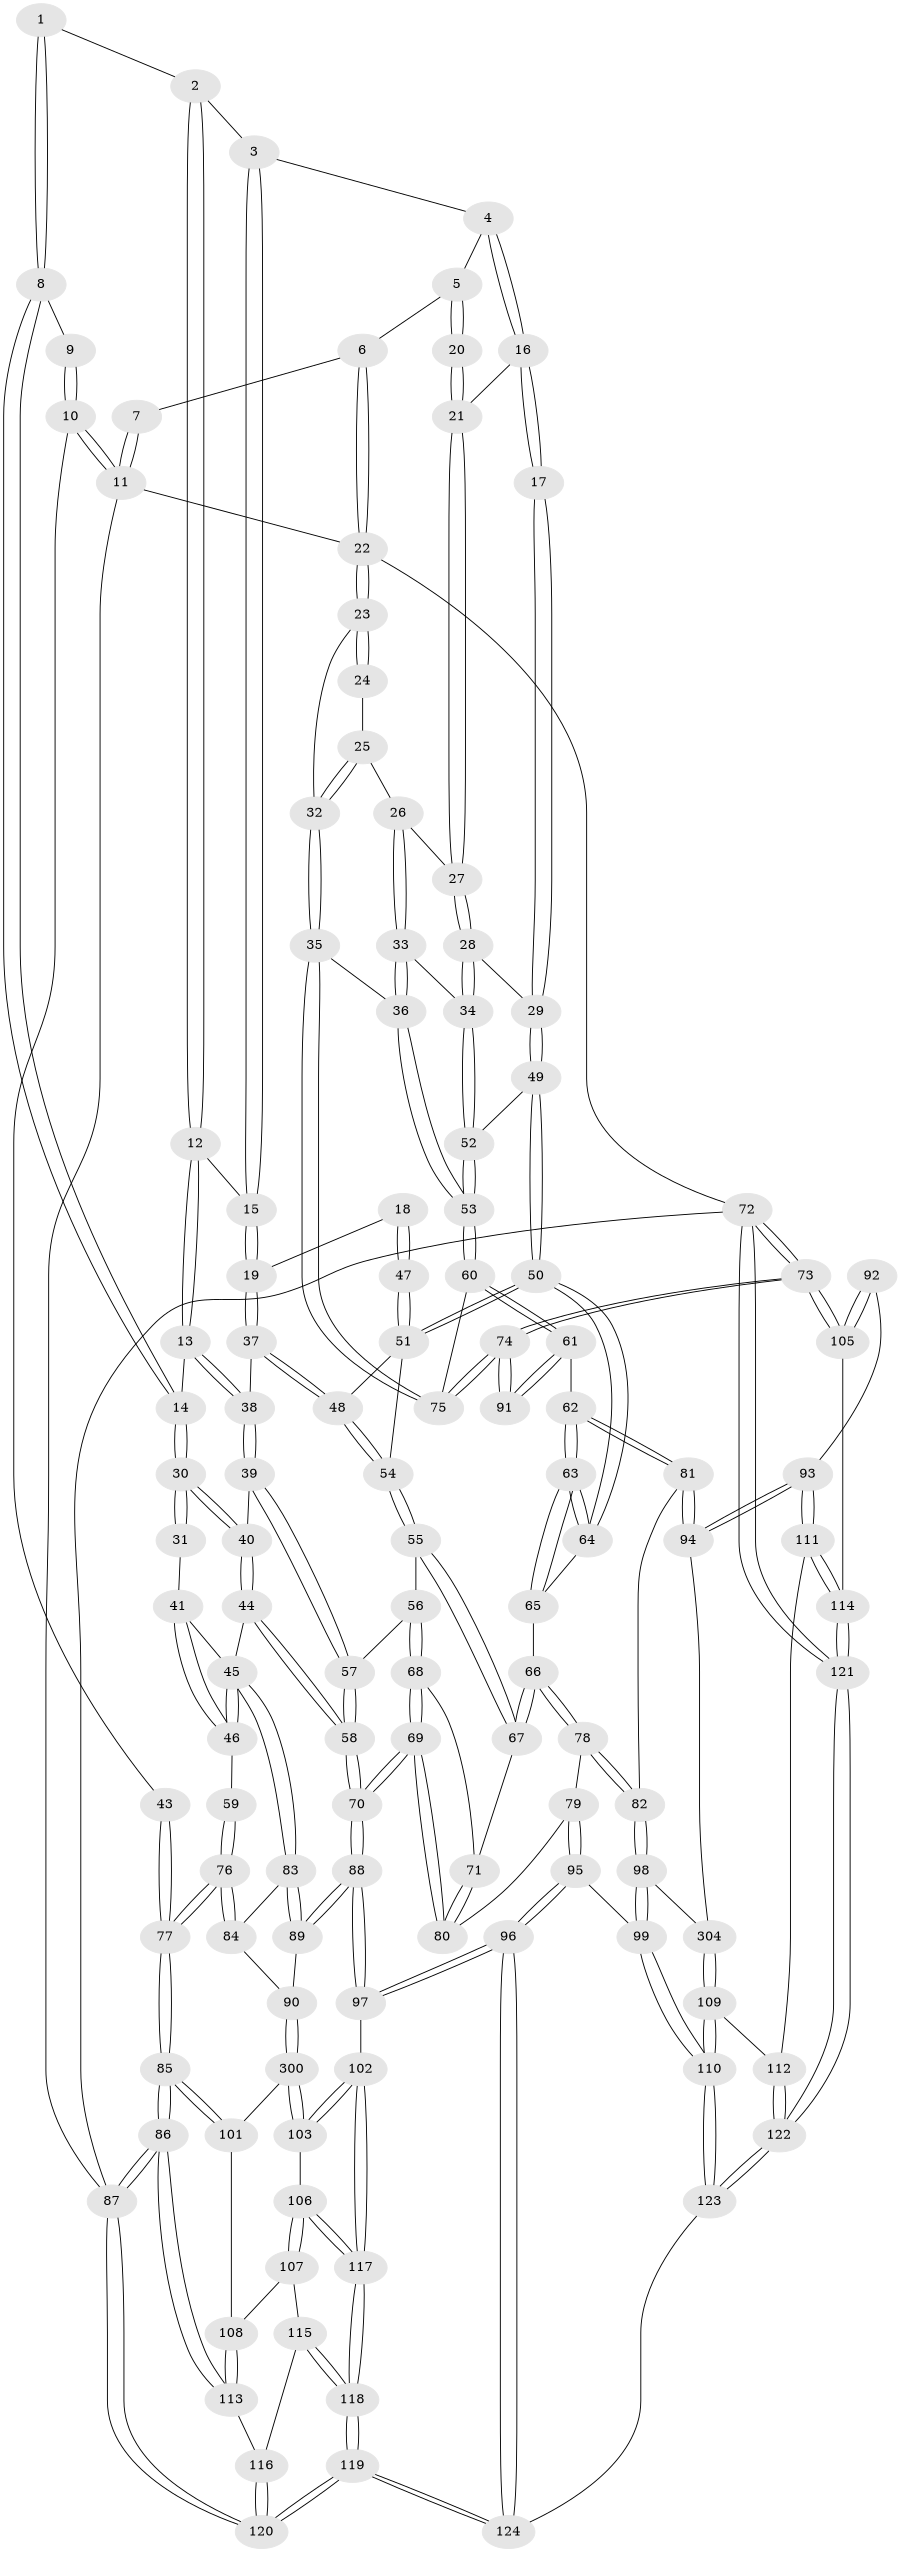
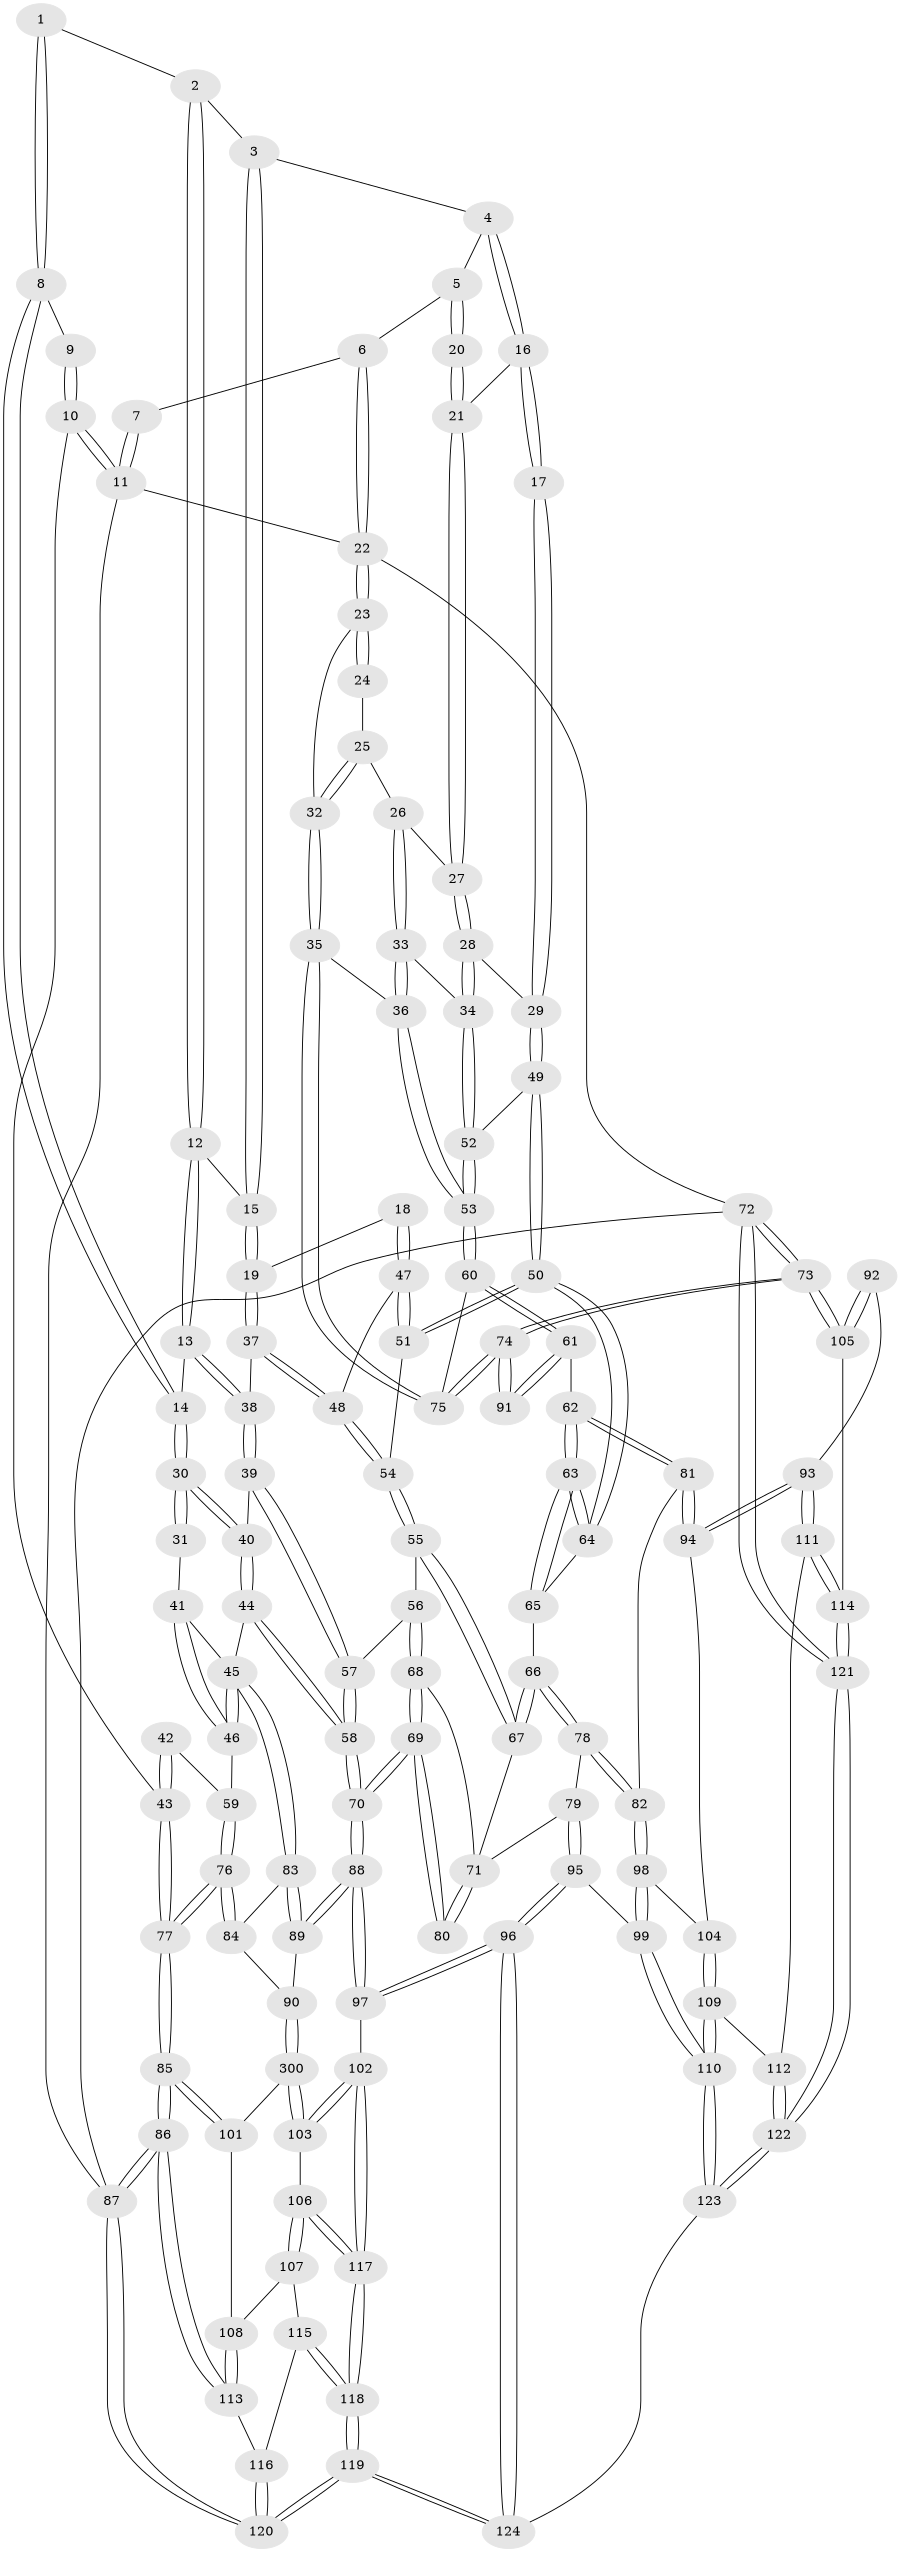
edge "51" -- "48": now "47" -- "48"
node "42": added
edge "79" -- "80": now "79" -- "71"
node "304": label "304" -> "104"
